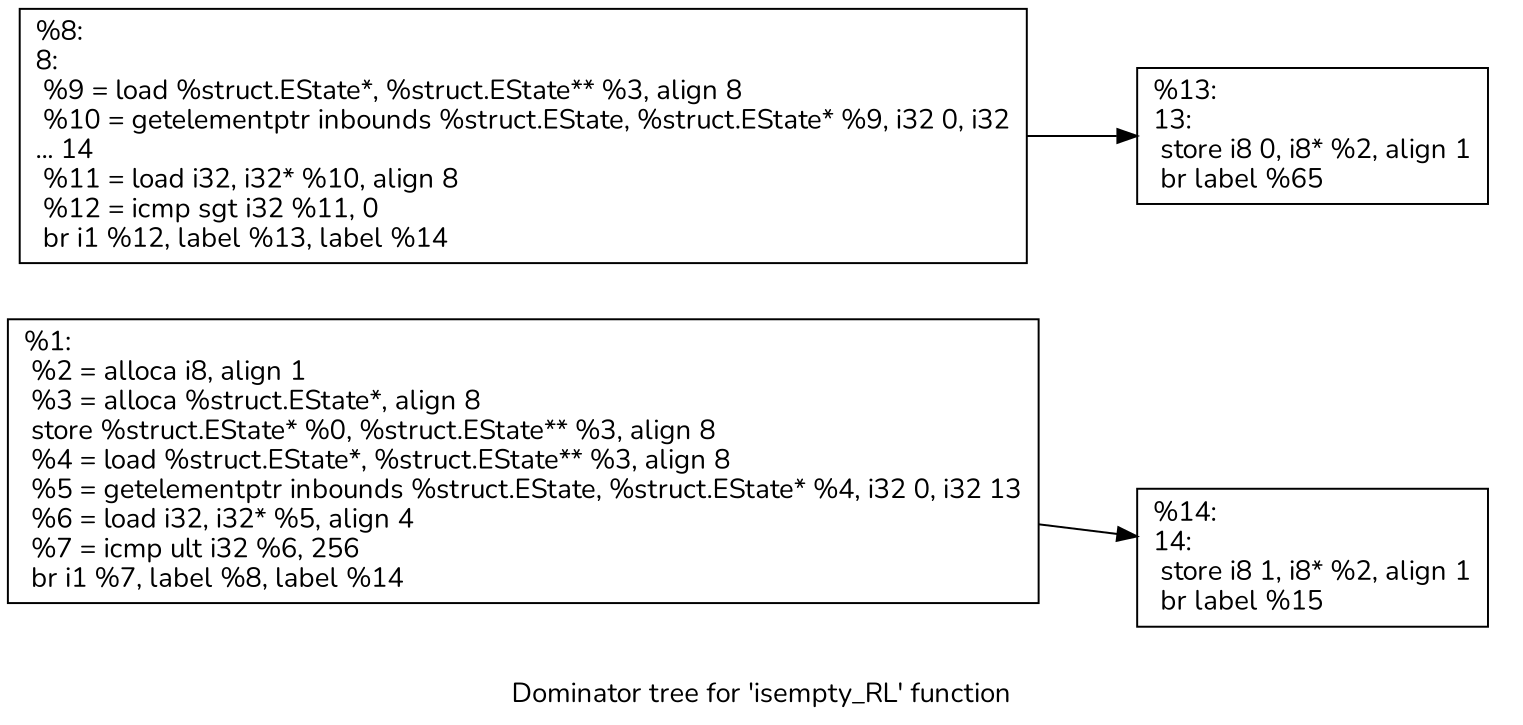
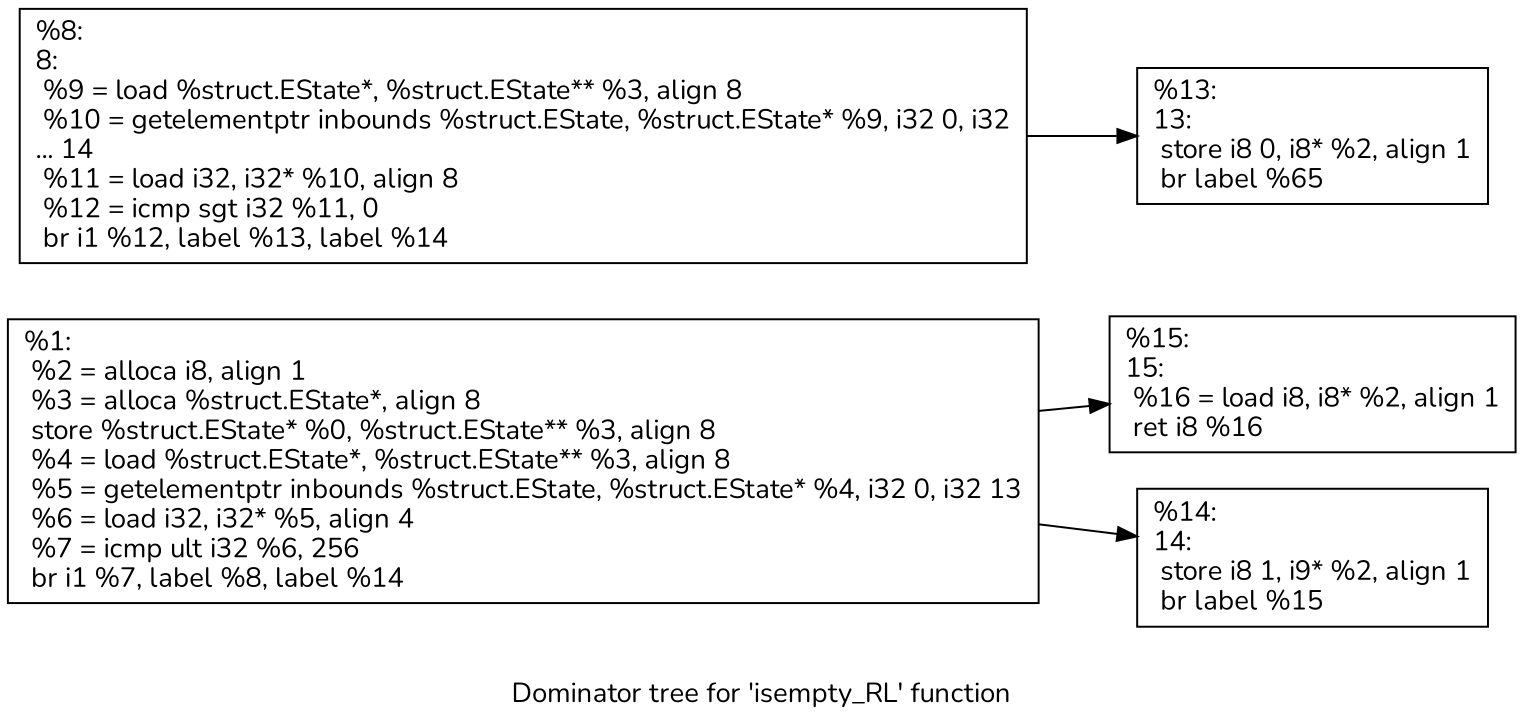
node "%15:": added
node "%14:": text "store i8 1, i8* %2, align 1" -> "store i8 1, i9* %2, align 1"
